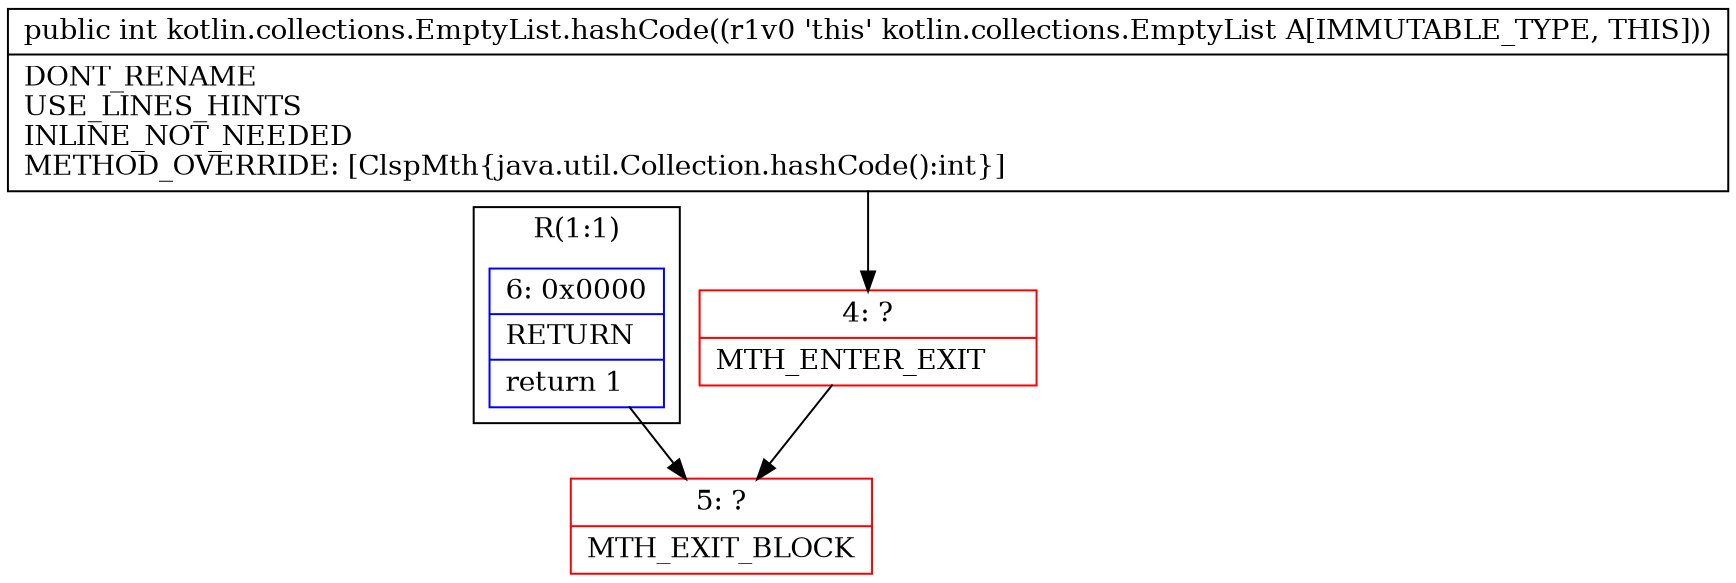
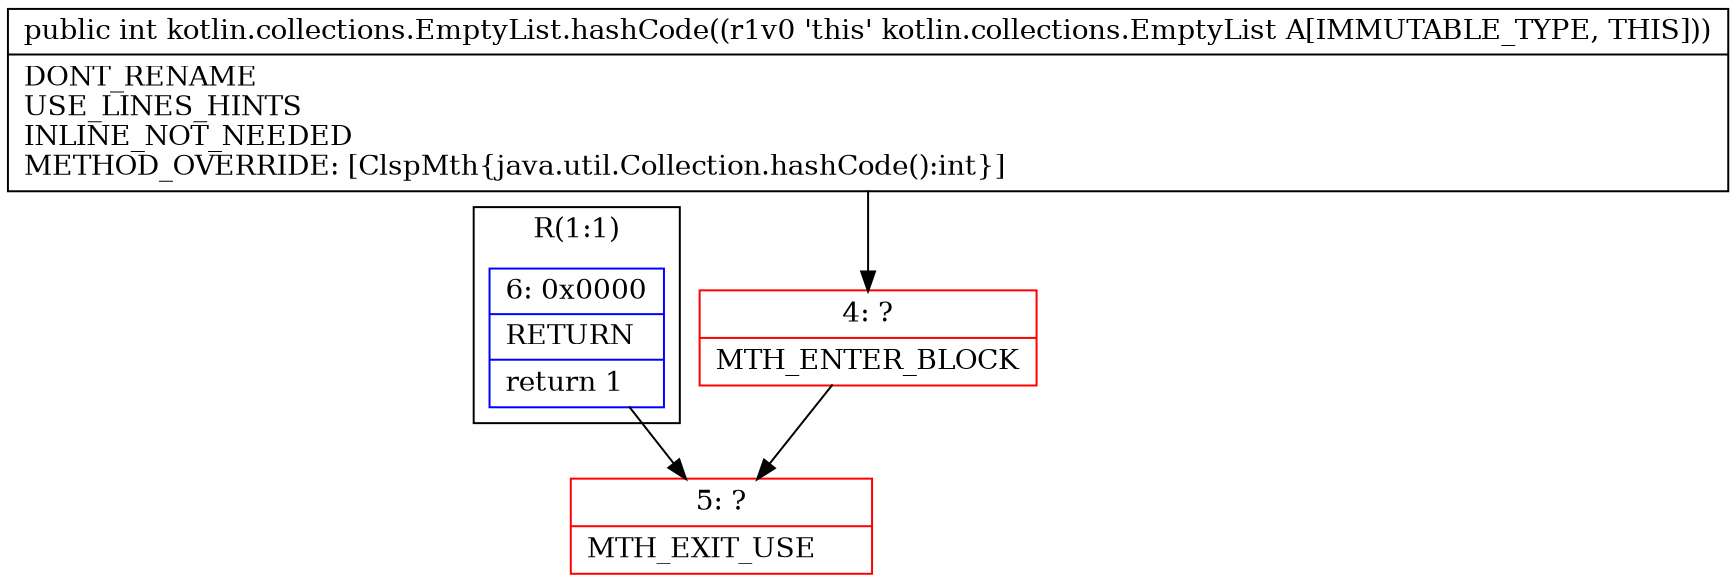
node "4: ?": text "MTH_ENTER_EXIT" -> "MTH_ENTER_BLOCK"
node "5: ?": text "MTH_EXIT_BLOCK" -> "MTH_EXIT_USE"
